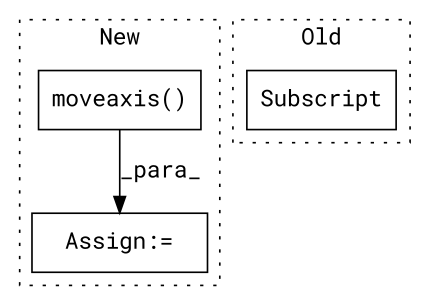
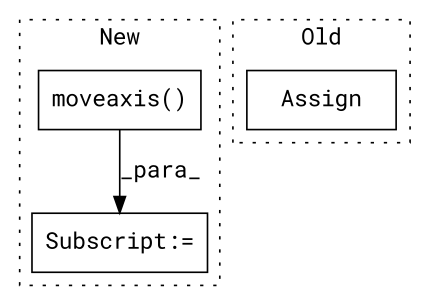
node "Subscript": label "Subscript" -> "Assign"
node "Assign:=": label "Assign:=" -> "Subscript:="
